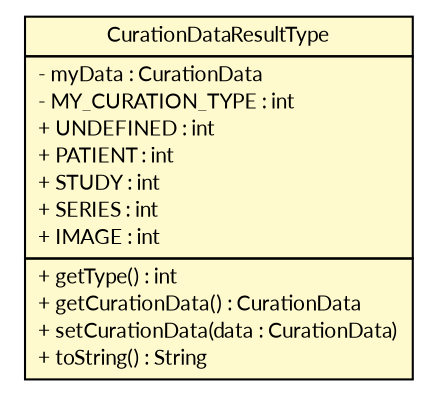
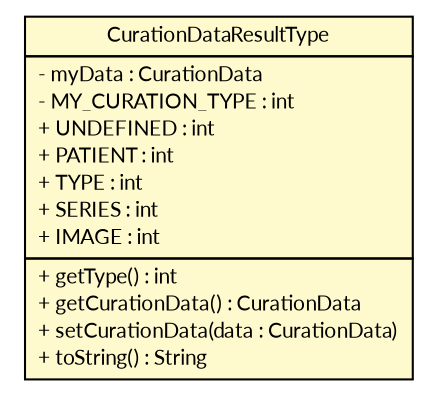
node "CurationDataResultType": text "+ STUDY : int" -> "+ TYPE : int"
